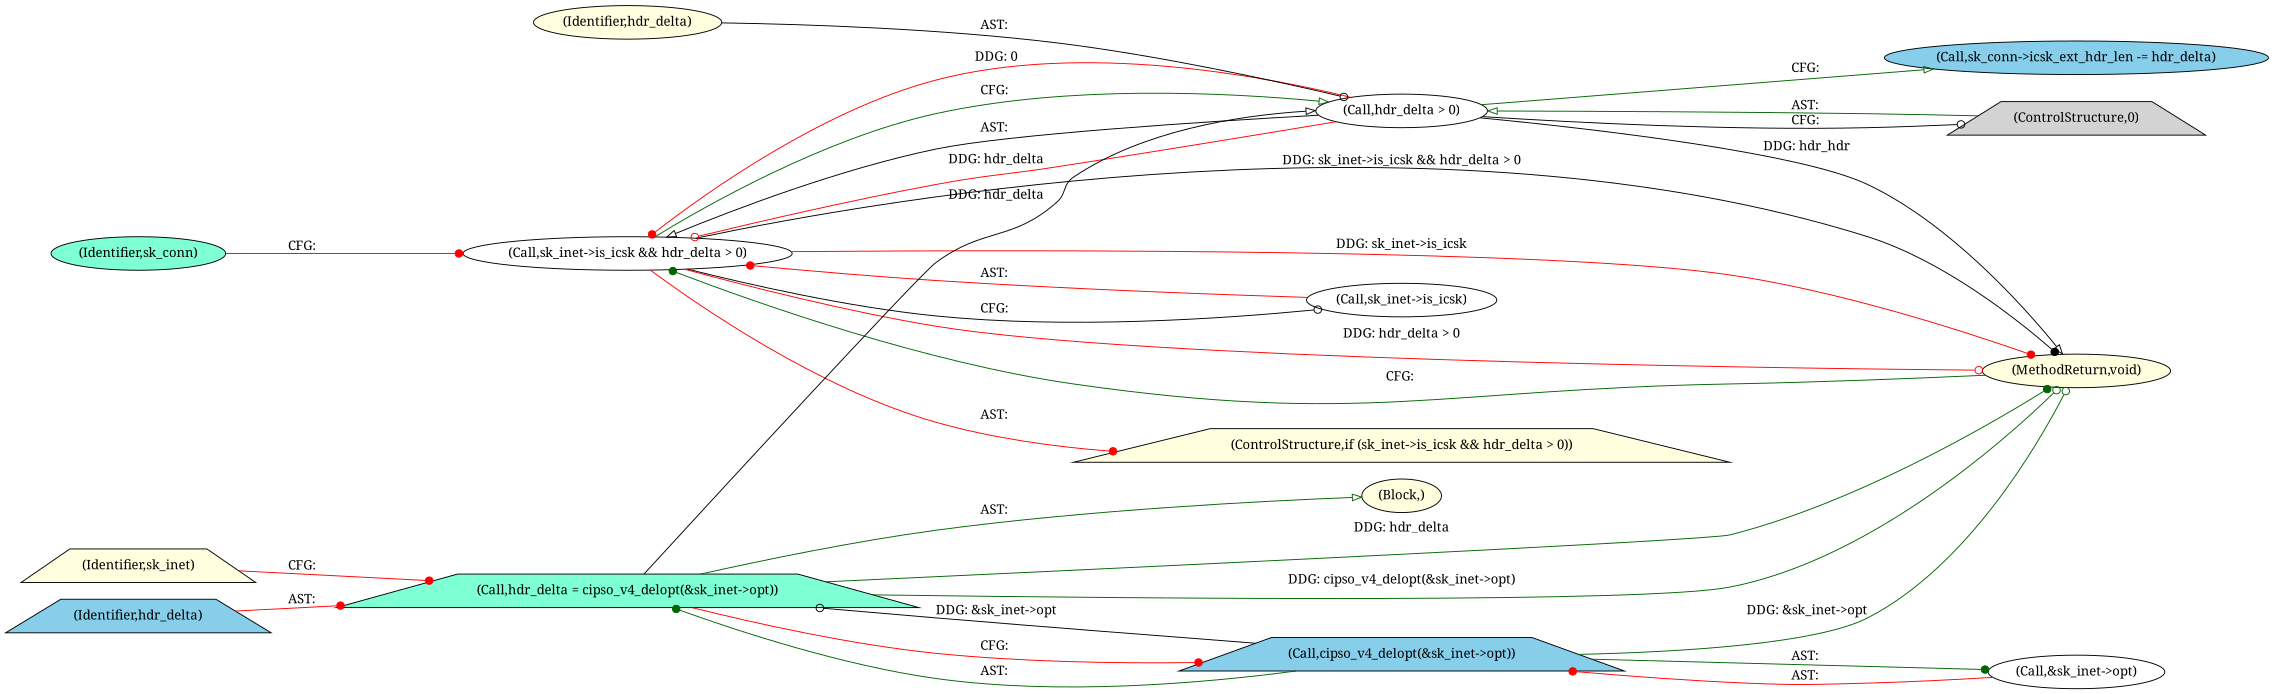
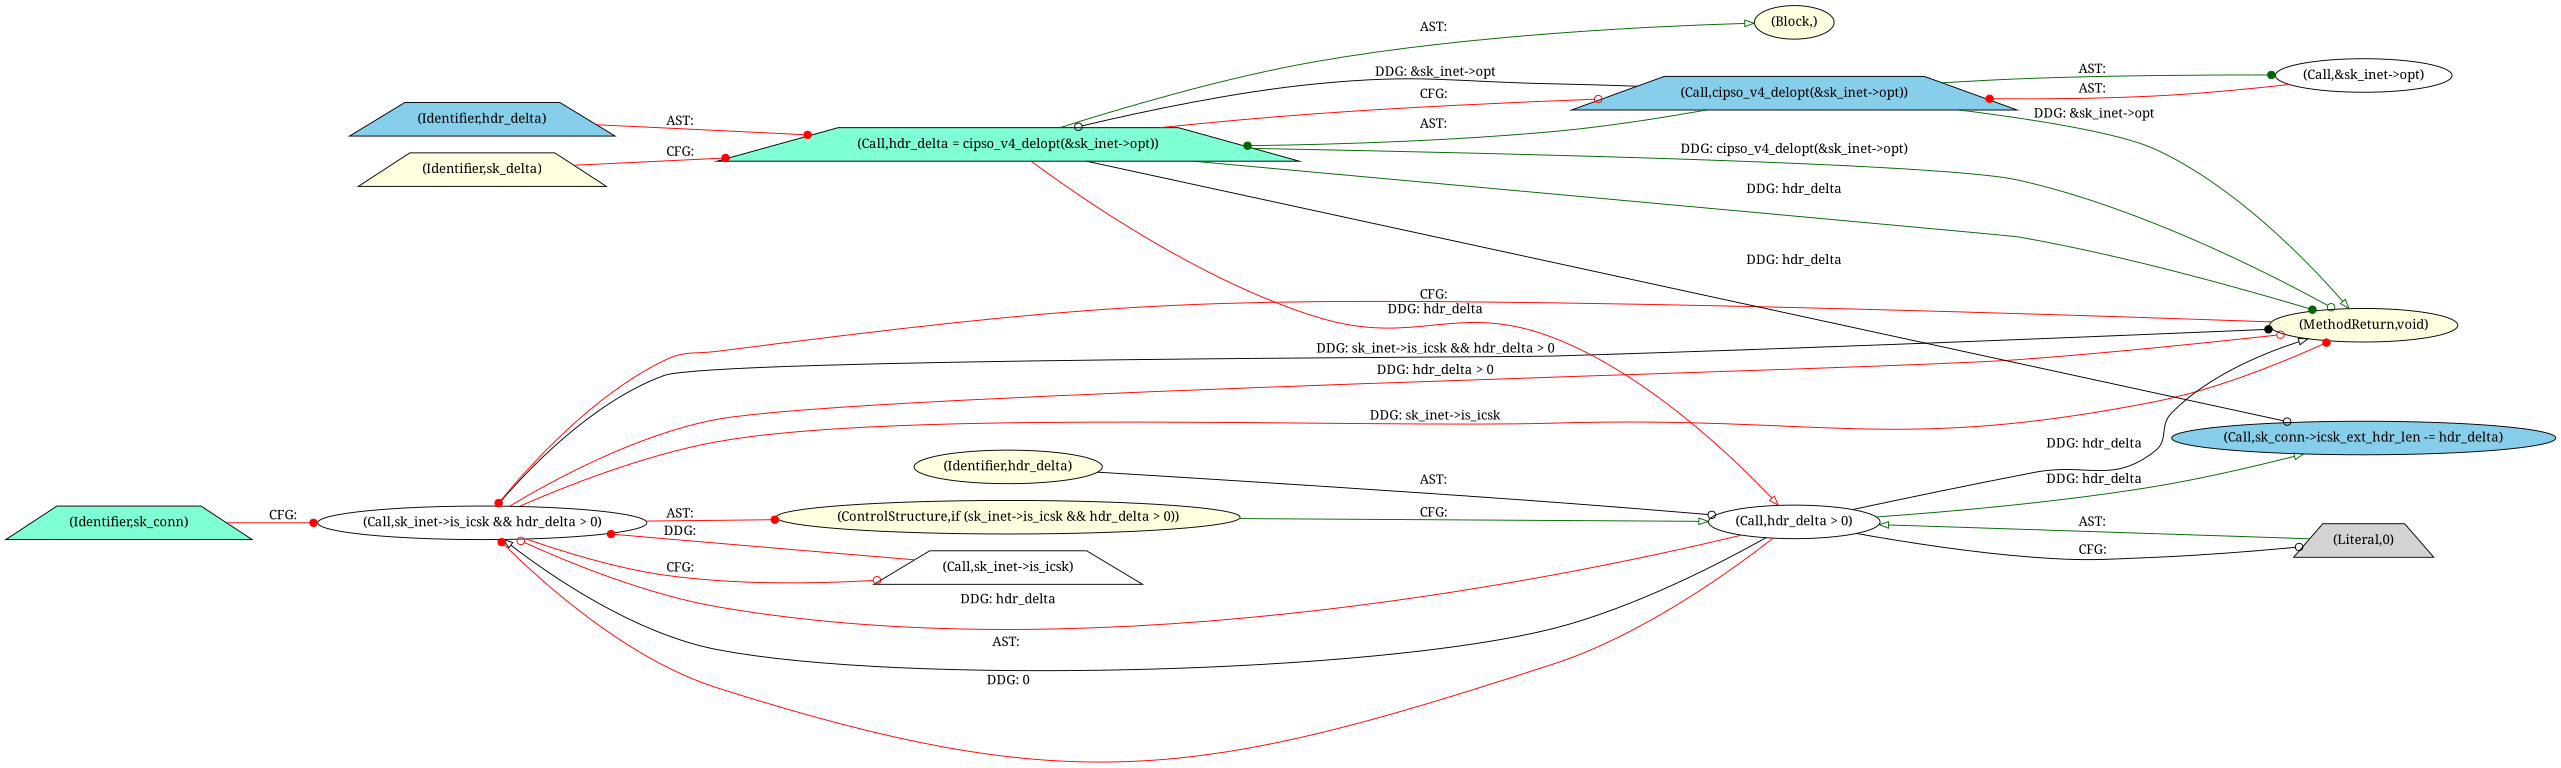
edge "(Call,hdr_delta > 0)" -> "(Call,sk_conn->icsk_ext_hdr_len -= hdr_delta)": label "CFG: " -> "DDG: hdr_delta"
edge "(Call,sk_inet->is_icsk && hdr_delta > 0)" -> "(Call,hdr_delta > 0)": now "(ControlStructure,if (sk_inet->is_icsk && hdr_delta > 0))" -> "(Call,hdr_delta > 0)"
node "(ControlStructure,0)": label "(ControlStructure,0)" -> "(Literal,0)"
edge "(Call,hdr_delta > 0)" -> "(MethodReturn,void)": label "DDG: hdr_hdr" -> "DDG: hdr_delta"
node "(Identifier,sk_conn)": shape ellipse -> trapezium
edge "(Call,hdr_delta = cipso_v4_delopt(&sk_inet->opt))" -> "(Call,hdr_delta > 0)": color black -> red
edge "(Call,sk_inet->is_icsk)" -> "(Call,sk_inet->is_icsk && hdr_delta > 0)": label "AST: " -> "DDG: "
edge "(Call,hdr_delta = cipso_v4_delopt(&sk_inet->opt))" -> "(Call,sk_conn->icsk_ext_hdr_len -= hdr_delta)": added, label "DDG: hdr_delta"
node "(Call,sk_inet->is_icsk)": shape ellipse -> trapezium
edge "(Call,sk_inet->is_icsk && hdr_delta > 0)" -> "(Call,sk_inet->is_icsk)": color black -> red
edge "(MethodReturn,void)" -> "(Call,sk_inet->is_icsk && hdr_delta > 0)": color darkgreen -> red
node "(ControlStructure,if (sk_inet->is_icsk && hdr_delta > 0))": shape trapezium -> ellipse
node "(Identifier,sk_inet)": label "(Identifier,sk_inet)" -> "(Identifier,sk_delta)"
edge "(Call,cipso_v4_delopt(&sk_inet->opt))" -> "(MethodReturn,void)": arrowhead odot -> onormal
edge "(Call,hdr_delta = cipso_v4_delopt(&sk_inet->opt))" -> "(Call,cipso_v4_delopt(&sk_inet->opt))": arrowhead dot -> odot
